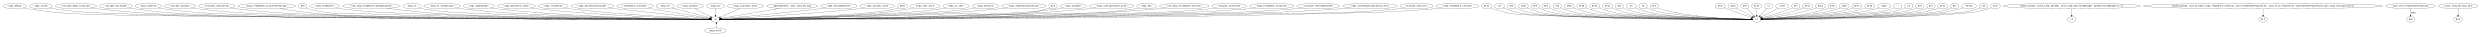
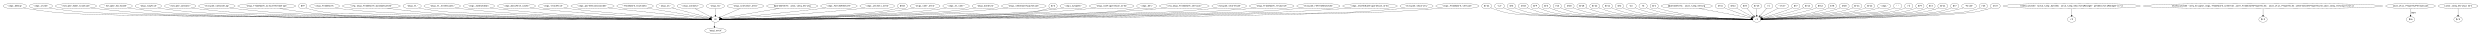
node "@parameter1: java.lang.String": added
edge "'osgi.arch'" -> "r0": reversed
